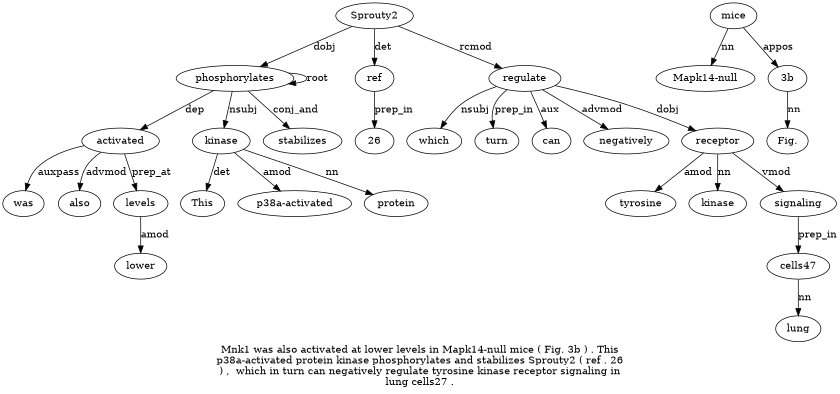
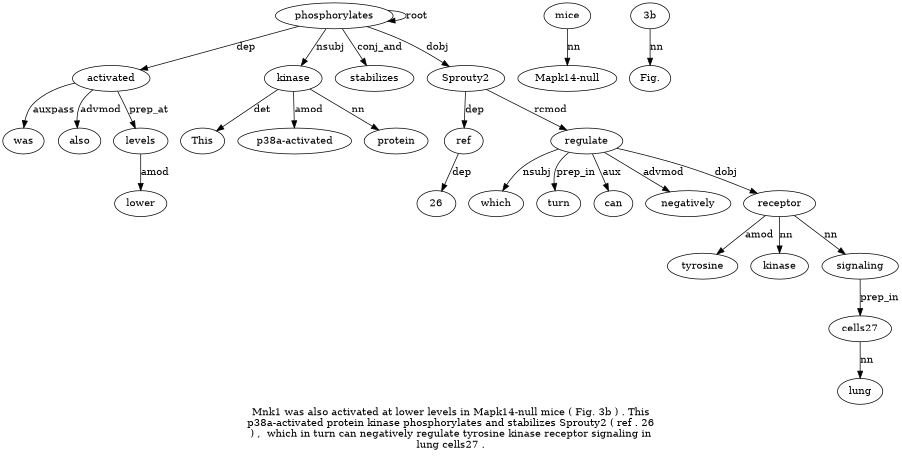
edge "Sprouty2" -> "phosphorylates": reversed
edge "mice" -> "3b": removed, label "appos"
edge "Sprouty2" -> "ref": label "det" -> "dep"
edge "ref" -> "26": label "prep_in" -> "dep"
edge "receptor" -> "signaling": label "vmod" -> "nn"
node "cells47": label "cells47" -> "cells27"
